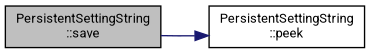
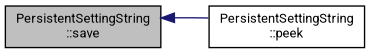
edge "PersistentSettingString ::save" -> "PersistentSettingString ::peek": reversed
